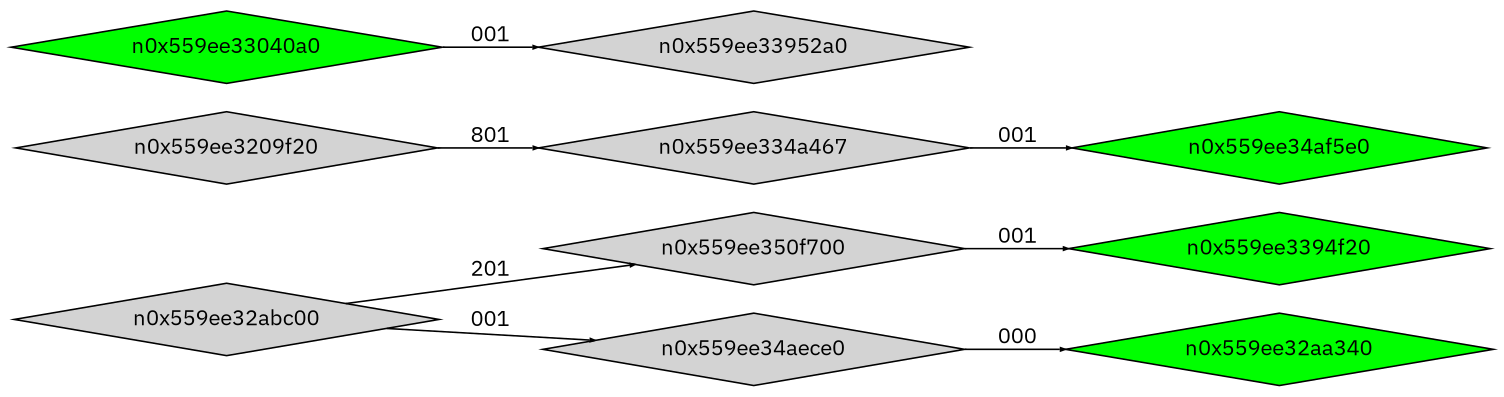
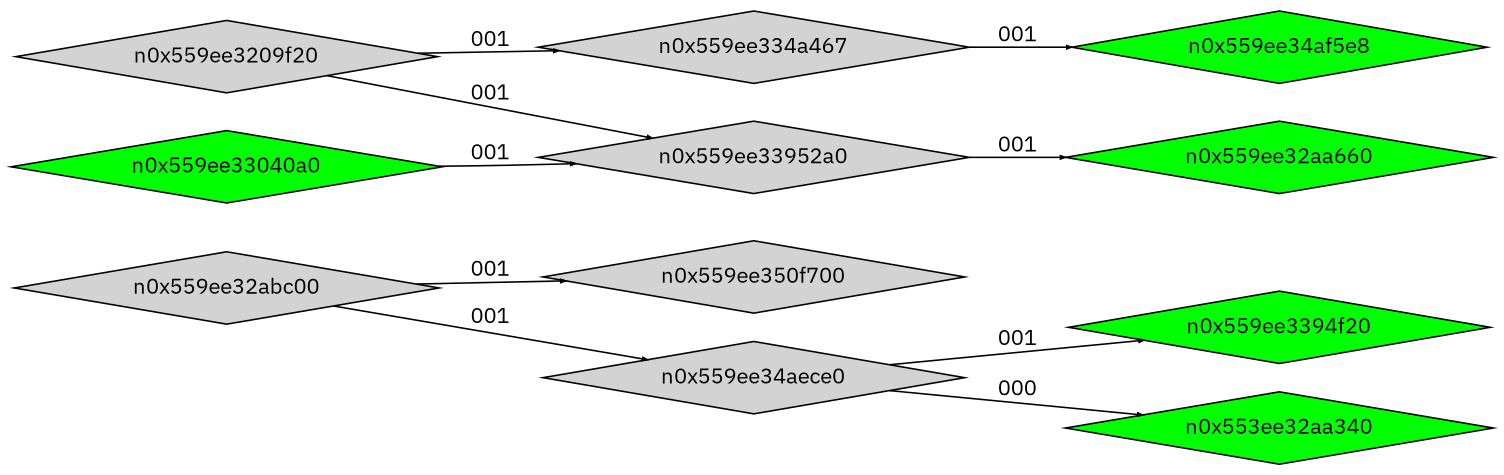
edge "n0x559ee3209f20" -> "n0x559ee33952a0": added, label "001"
edge "n0x559ee3209f20" -> "n0x559ee334a467": label "801" -> "001"
node "n0x559ee34af5e0": label "n0x559ee34af5e0" -> "n0x559ee34af5e8"
node "n0x559ee32aa660": added
edge "n0x559ee350f700" -> "n0x559ee3394f20": now "n0x559ee34aece0" -> "n0x559ee3394f20"
edge "n0x559ee32abc00" -> "n0x559ee350f700": label "201" -> "001"
node "n0x559ee32aa340": label "n0x559ee32aa340" -> "n0x553ee32aa340"
